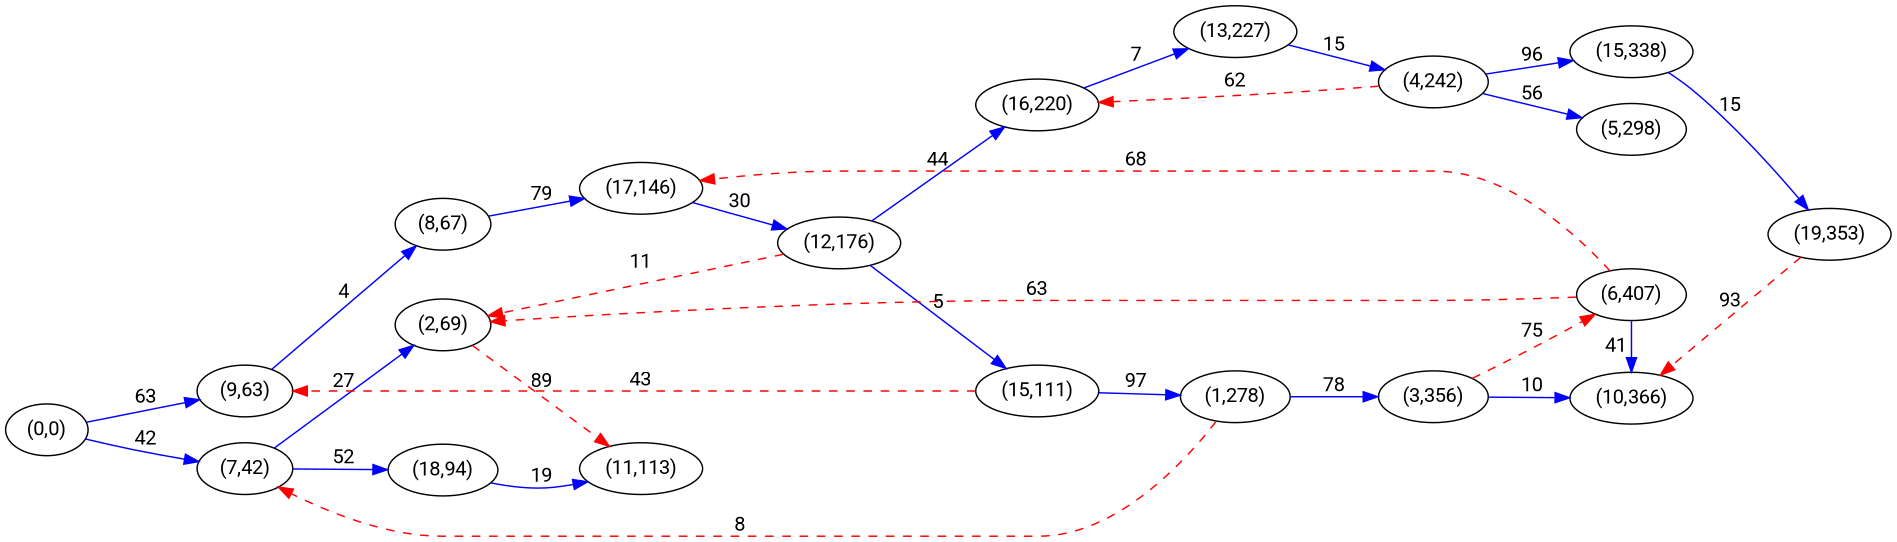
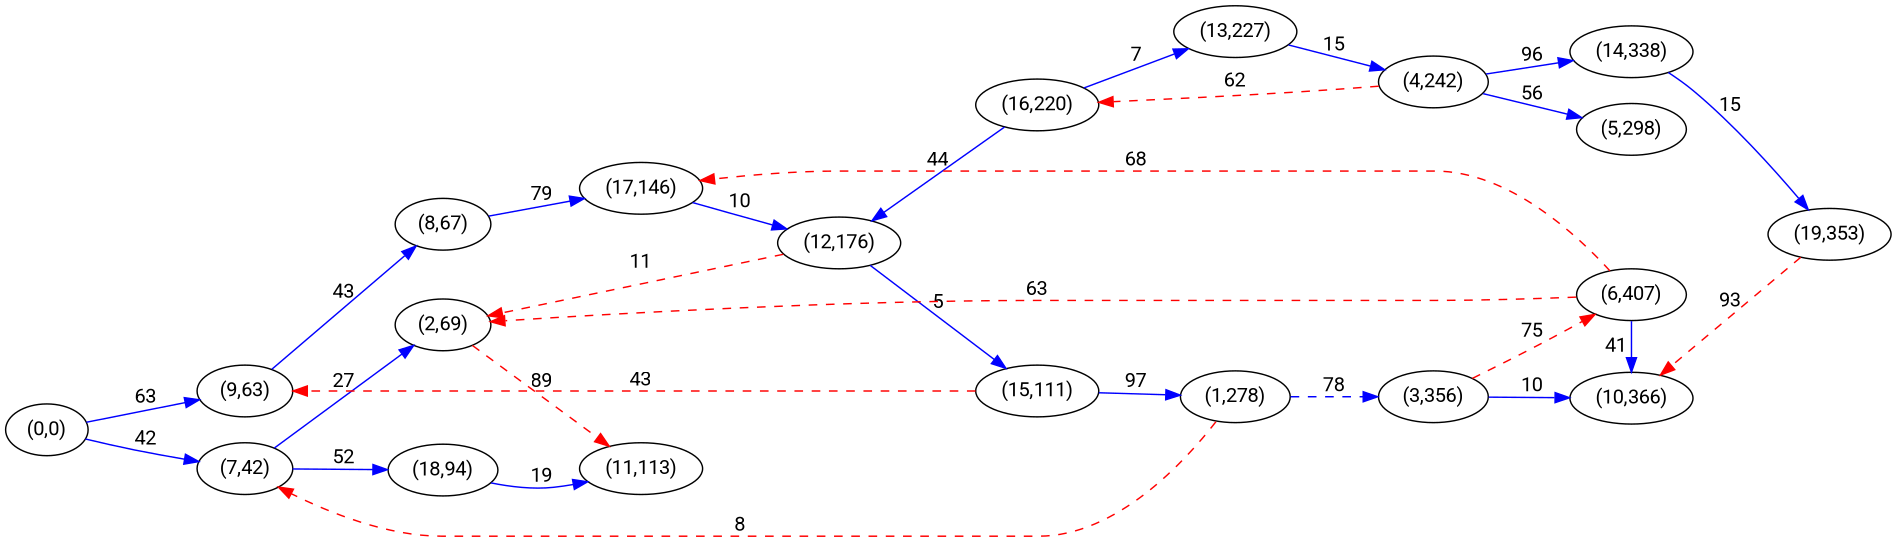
node "(15,338)": label "(15,338)" -> "(14,338)"
edge "(12,176)" -> "(16,220)": reversed
edge "(17,146)" -> "(12,176)": label "30" -> "10"
edge "(9,63)" -> "(8,67)": label "4" -> "43"
edge "(1,278)" -> "(3,356)": style solid -> dashed
